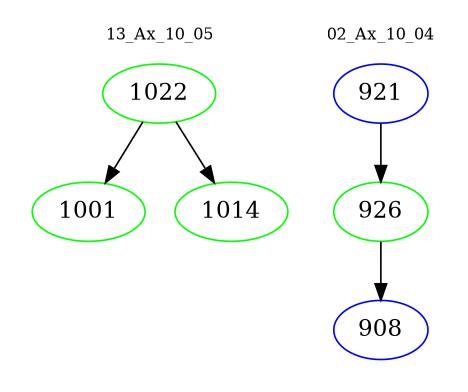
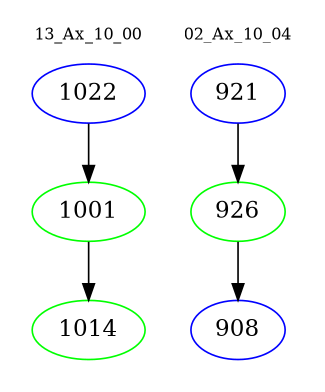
cluster "13_Ax_10_05": label "13_Ax_10_05" -> "13_Ax_10_00"
node "1022": color green -> blue
edge "1022" -> "1014": now "1001" -> "1014"
